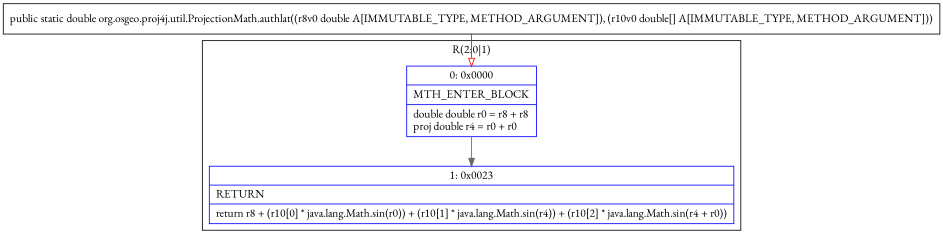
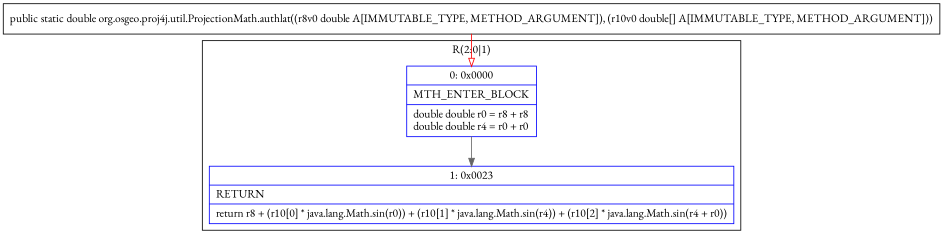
node "0: 0x0000": text "proj double r4 = r0 + r0" -> "double double r4 = r0 + r0"
